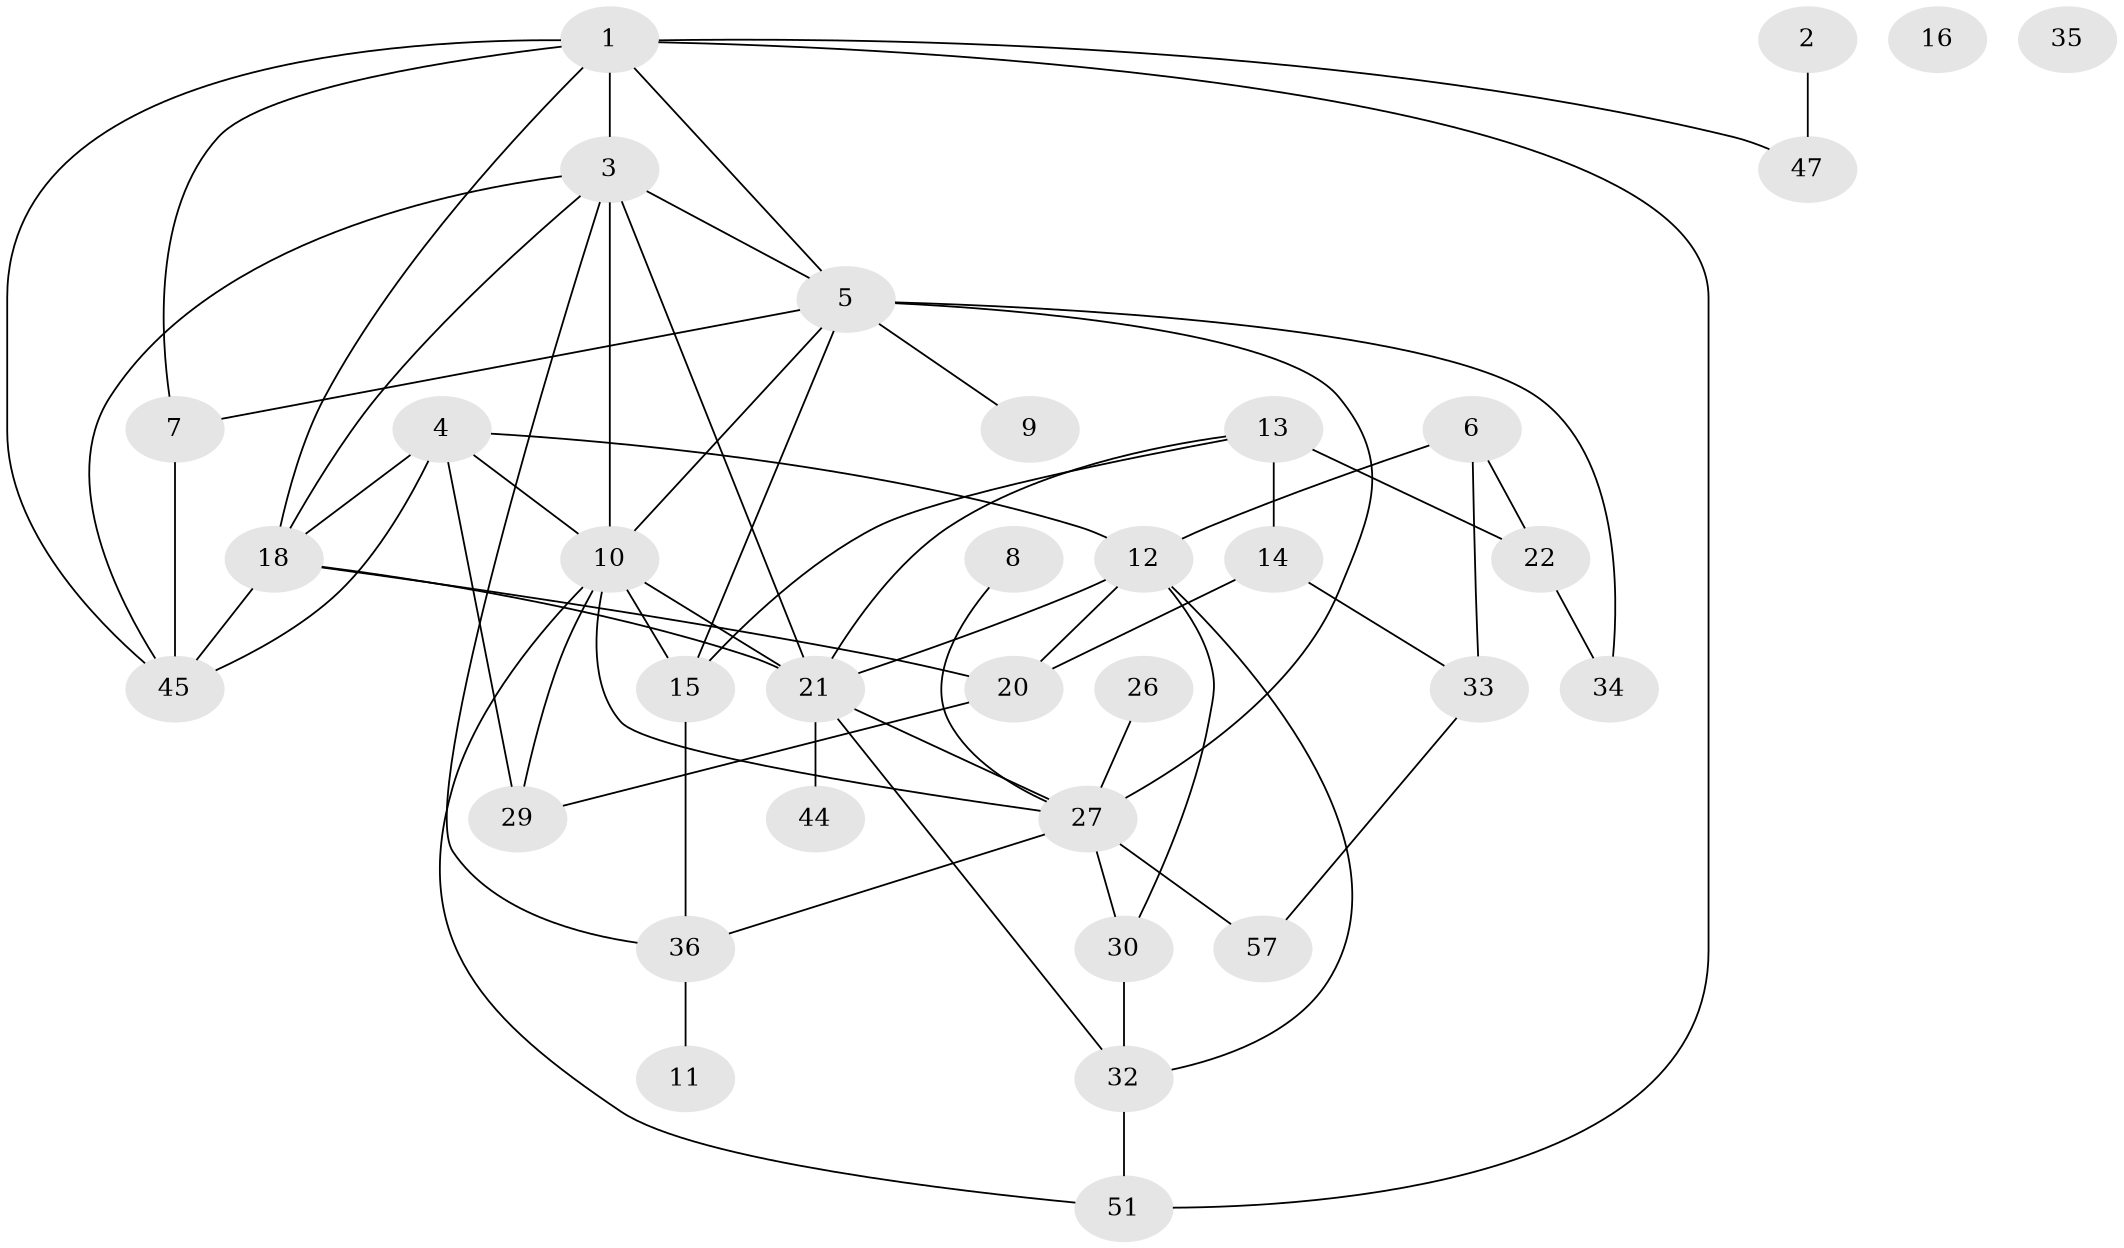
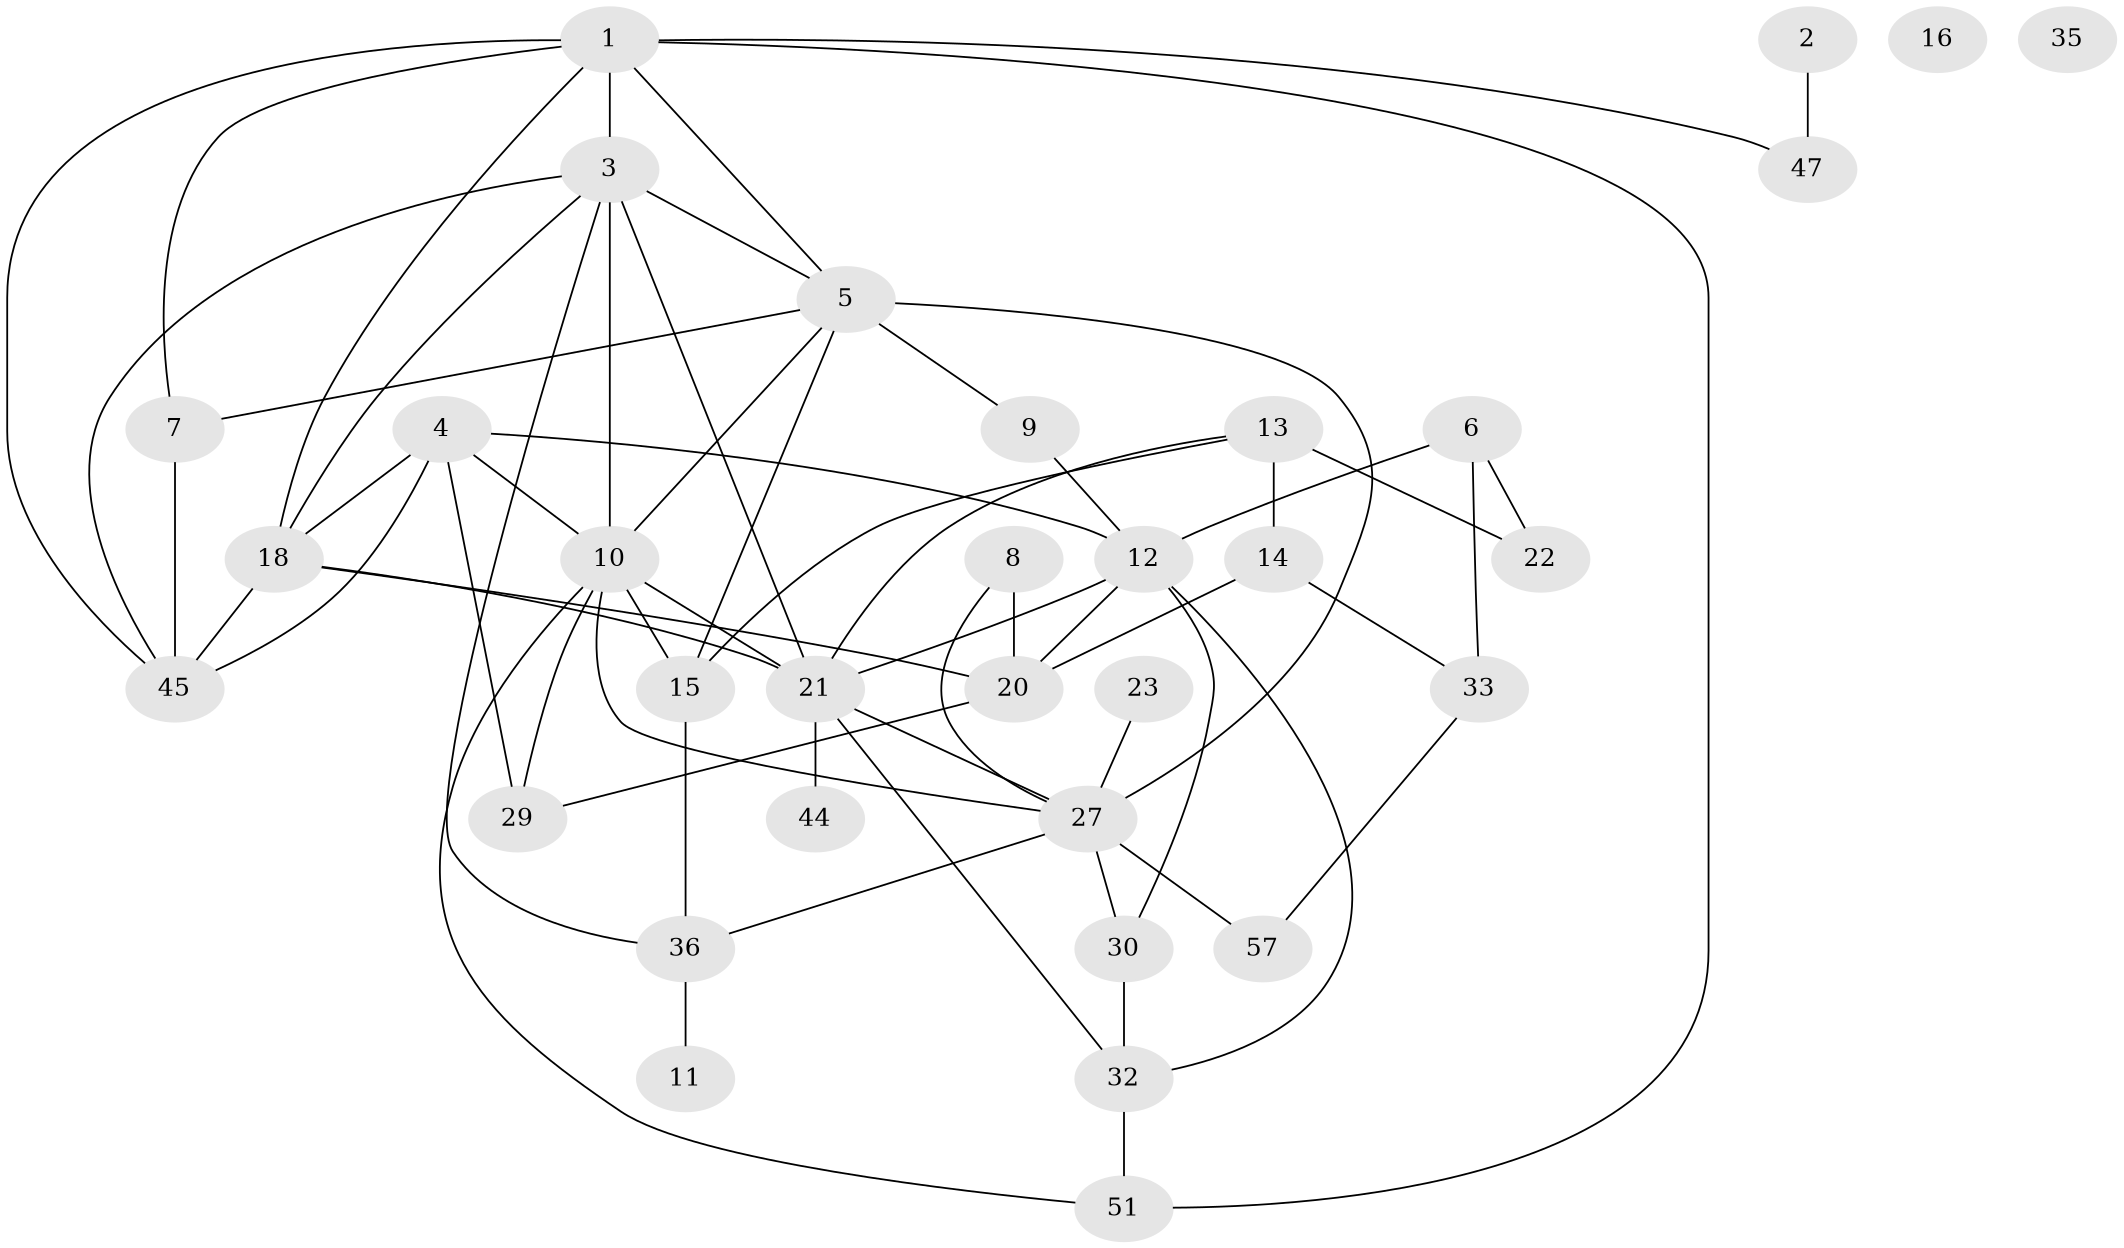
edge "9" -- "12": added
edge "8" -- "20": added
node "26": label "26" -> "23"
node "34": removed
